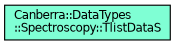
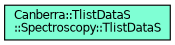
node "Canberra::DataTypes ::Spectroscopy::TlistDataS": label "Canberra::DataTypes ::Spectroscopy::TlistDataS" -> "Canberra::TlistDataS ::Spectroscopy::TlistDataS"
